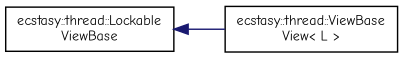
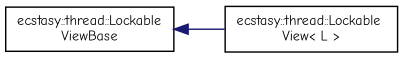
node "ecstasy::thread::ViewBase View< L >": label "ecstasy::thread::ViewBase View< L >" -> "ecstasy::thread::Lockable View< L >"
